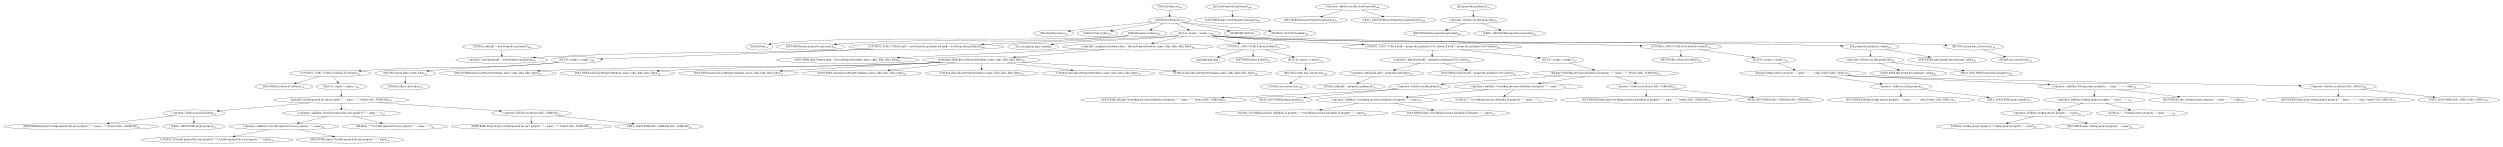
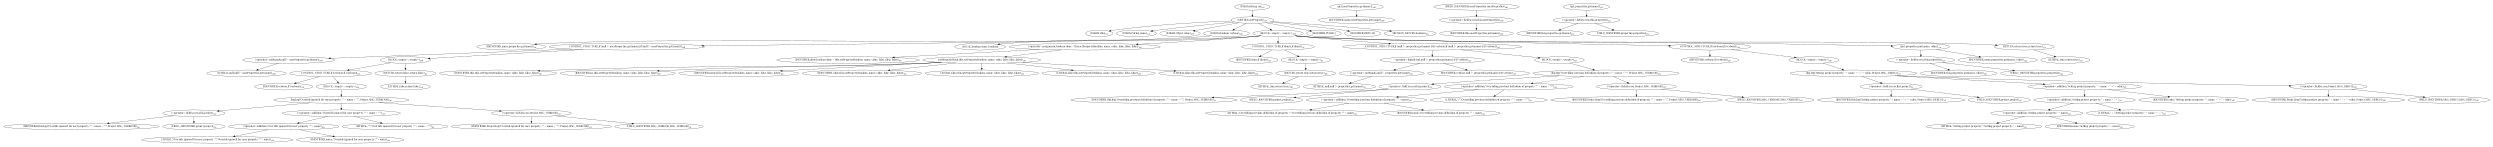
edge "(<operator>.fieldAccess,this.userProperties)" -> "(FIELD_IDENTIFIER,userProperties,userProperties)": reversed
edge "(PARAM,boolean verbose)" -> "(PARAM,this)": now "(METHOD,setProperty)" -> "(PARAM,this)"
edge "(LITERAL,null,null != userProperties.get(name))" -> "(<operator>.notEquals,null != userProperties.get(name))": reversed
edge "(CONTROL_STRUCTURE,if (done),if (done))" -> "(MODIFIER,PUBLIC)": now "(METHOD,setProperty)" -> "(MODIFIER,PUBLIC)"
node "(LITERAL,false,return false;)": text "313" -> "319"
